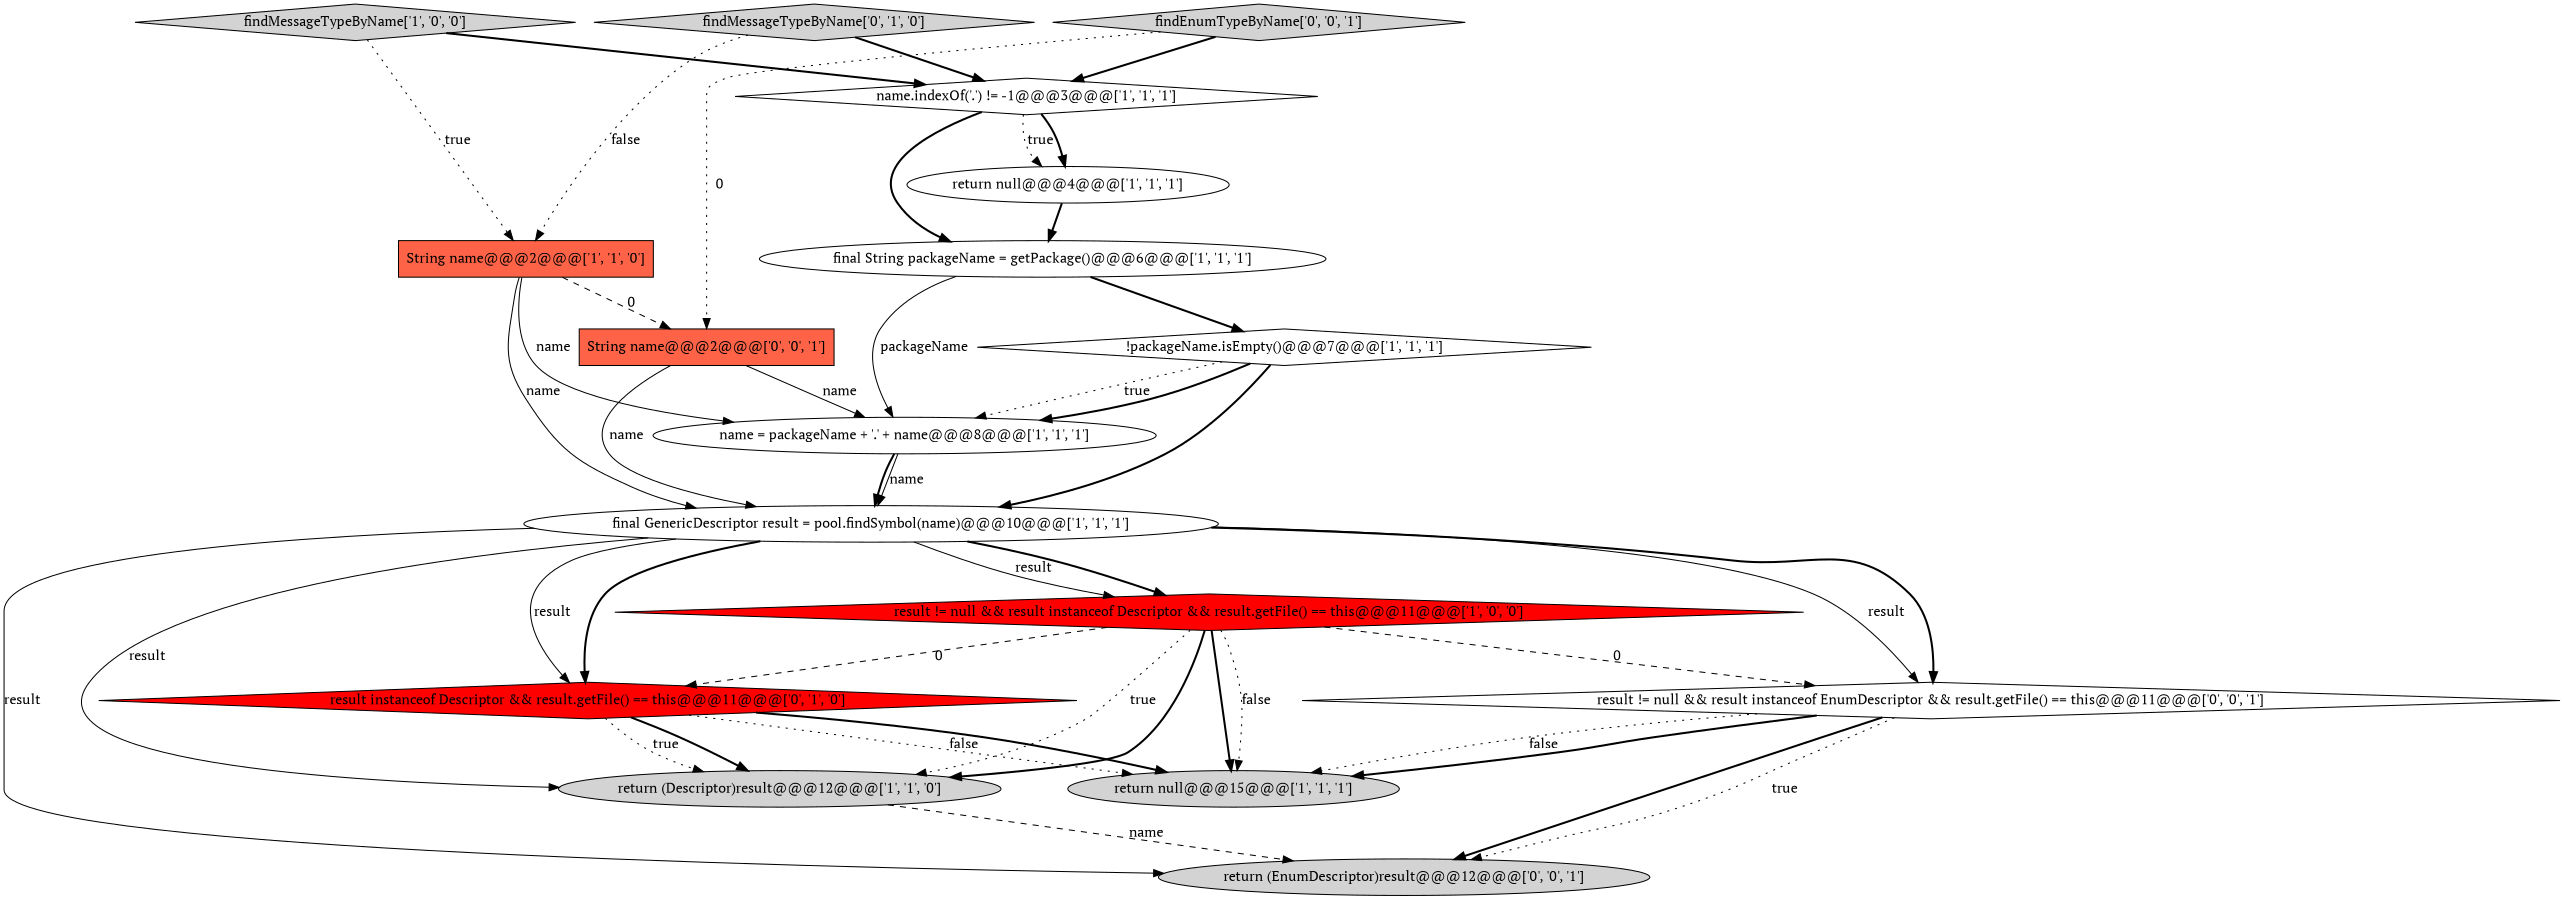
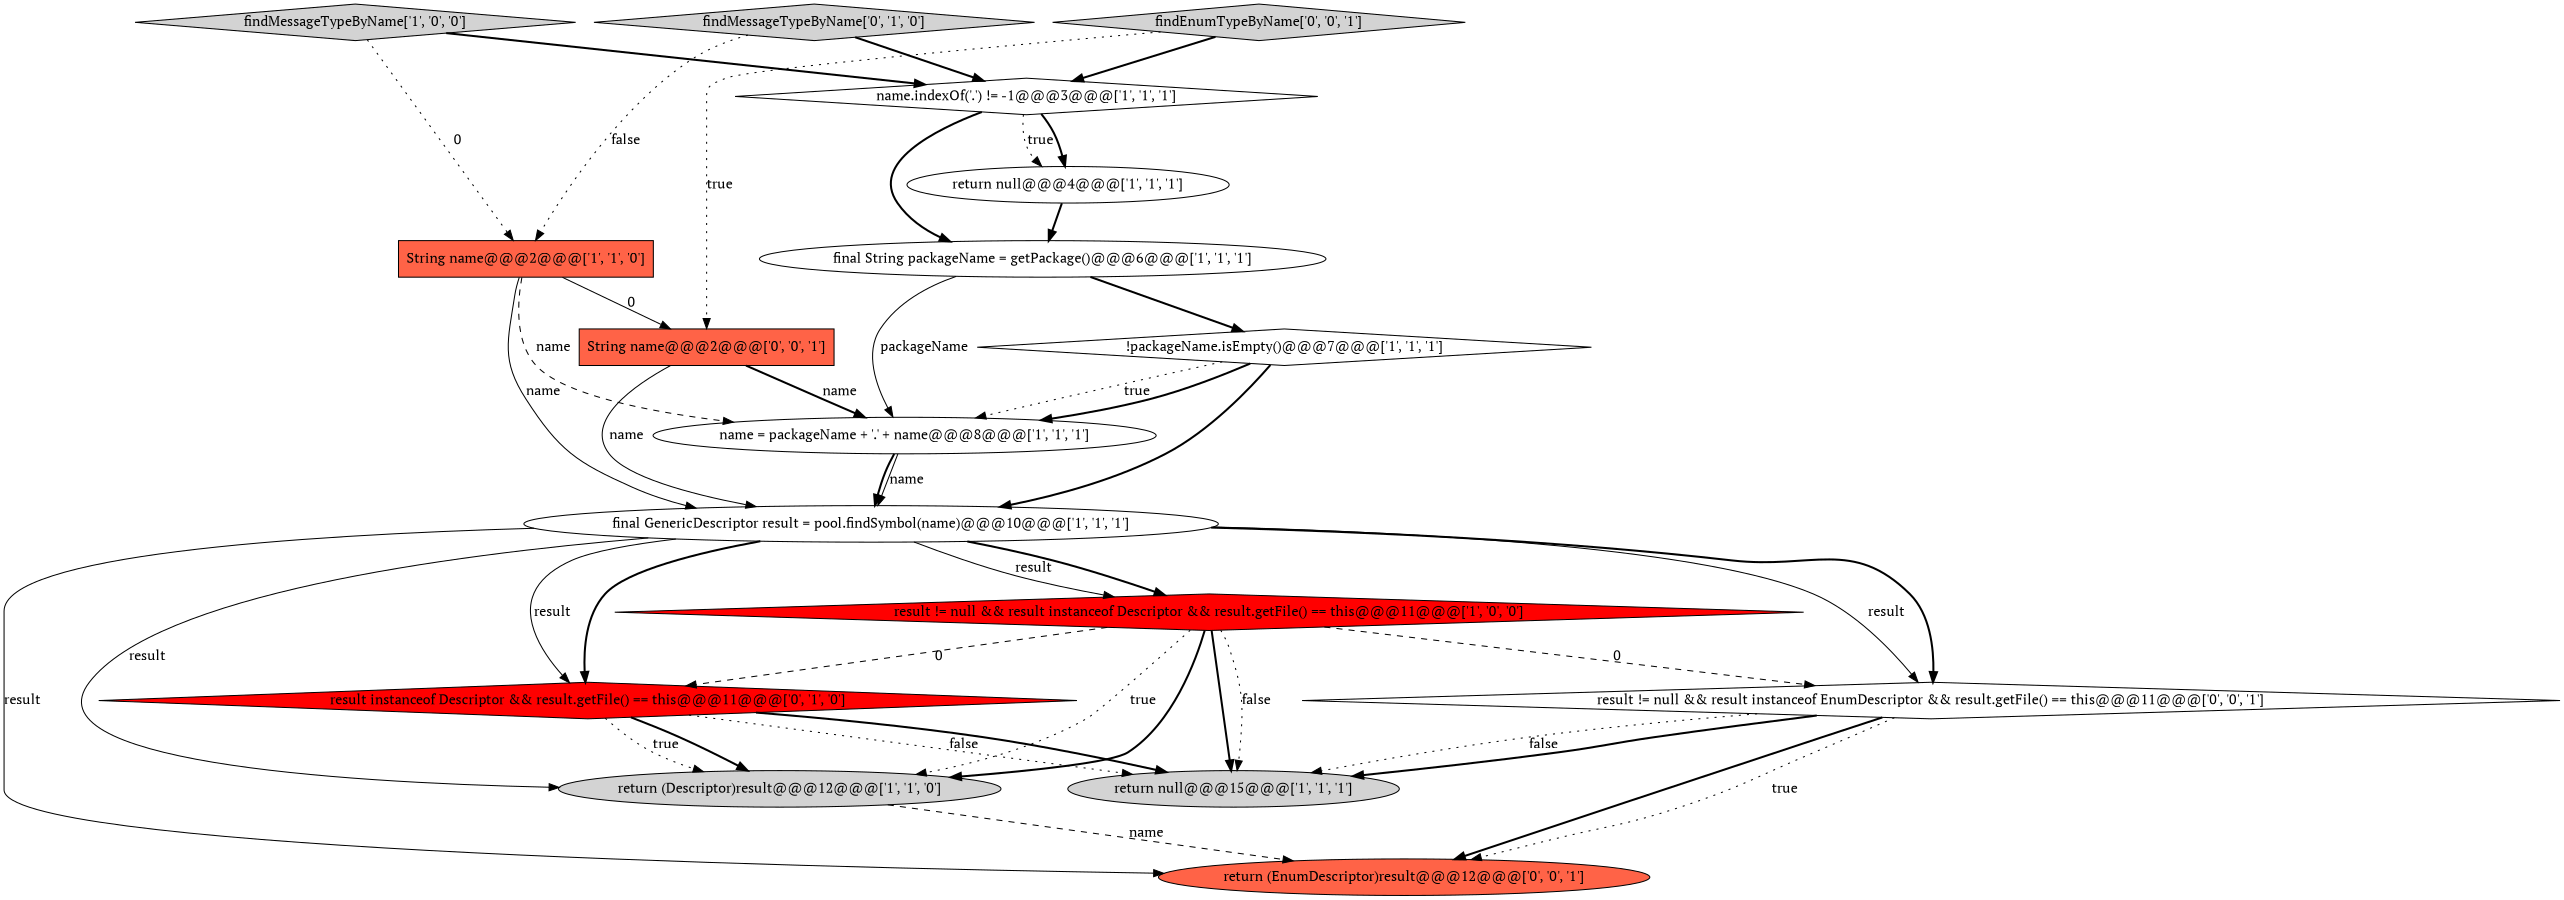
edge "findMessageTypeByName['1', '0', '0']" -> "String name@@@2@@@['1', '1', '0']": label "true" -> "0"
edge "findEnumTypeByName['0', '0', '1']" -> "String name@@@2@@@['0', '0', '1']": label "0" -> "true"
edge "String name@@@2@@@['1', '1', '0']" -> "String name@@@2@@@['0', '0', '1']": style dashed -> solid
edge "String name@@@2@@@['0', '0', '1']" -> "name = packageName + '.' + name@@@8@@@['1', '1', '1']": style solid -> bold
edge "String name@@@2@@@['1', '1', '0']" -> "name = packageName + '.' + name@@@8@@@['1', '1', '1']": style solid -> dashed
node "return (EnumDescriptor)result@@@12@@@['0', '0', '1']": fillcolor lightgray -> tomato
